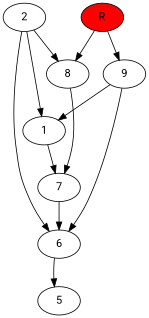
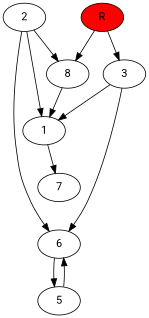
node "9": label "9" -> "3"
edge "8" -> "7": now "8" -> "1"
edge "7" -> "6": now "5" -> "6"
